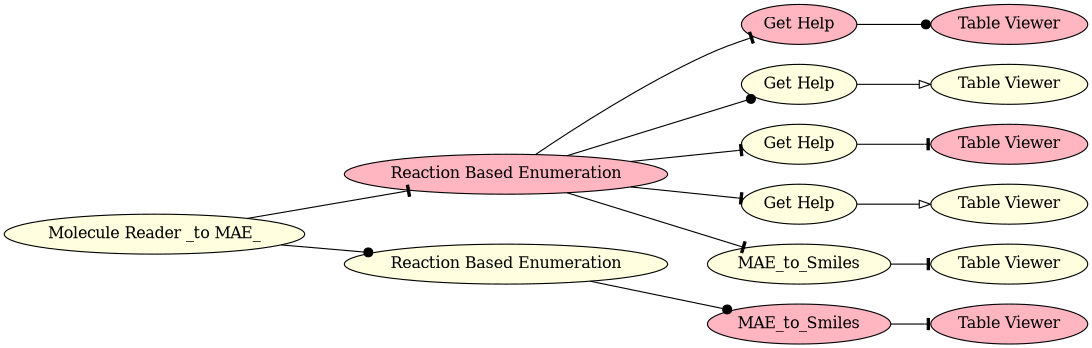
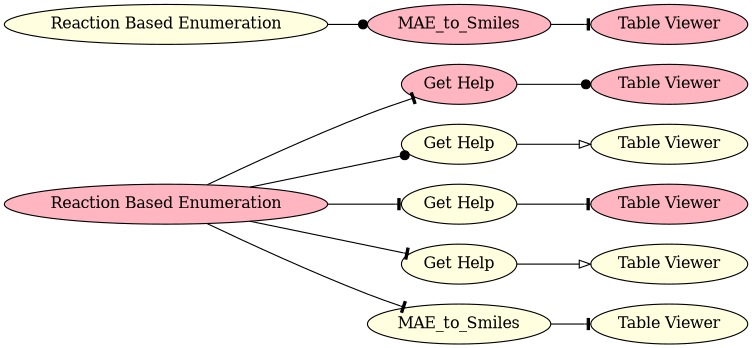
node "Molecule Reader _to MAE_": removed
